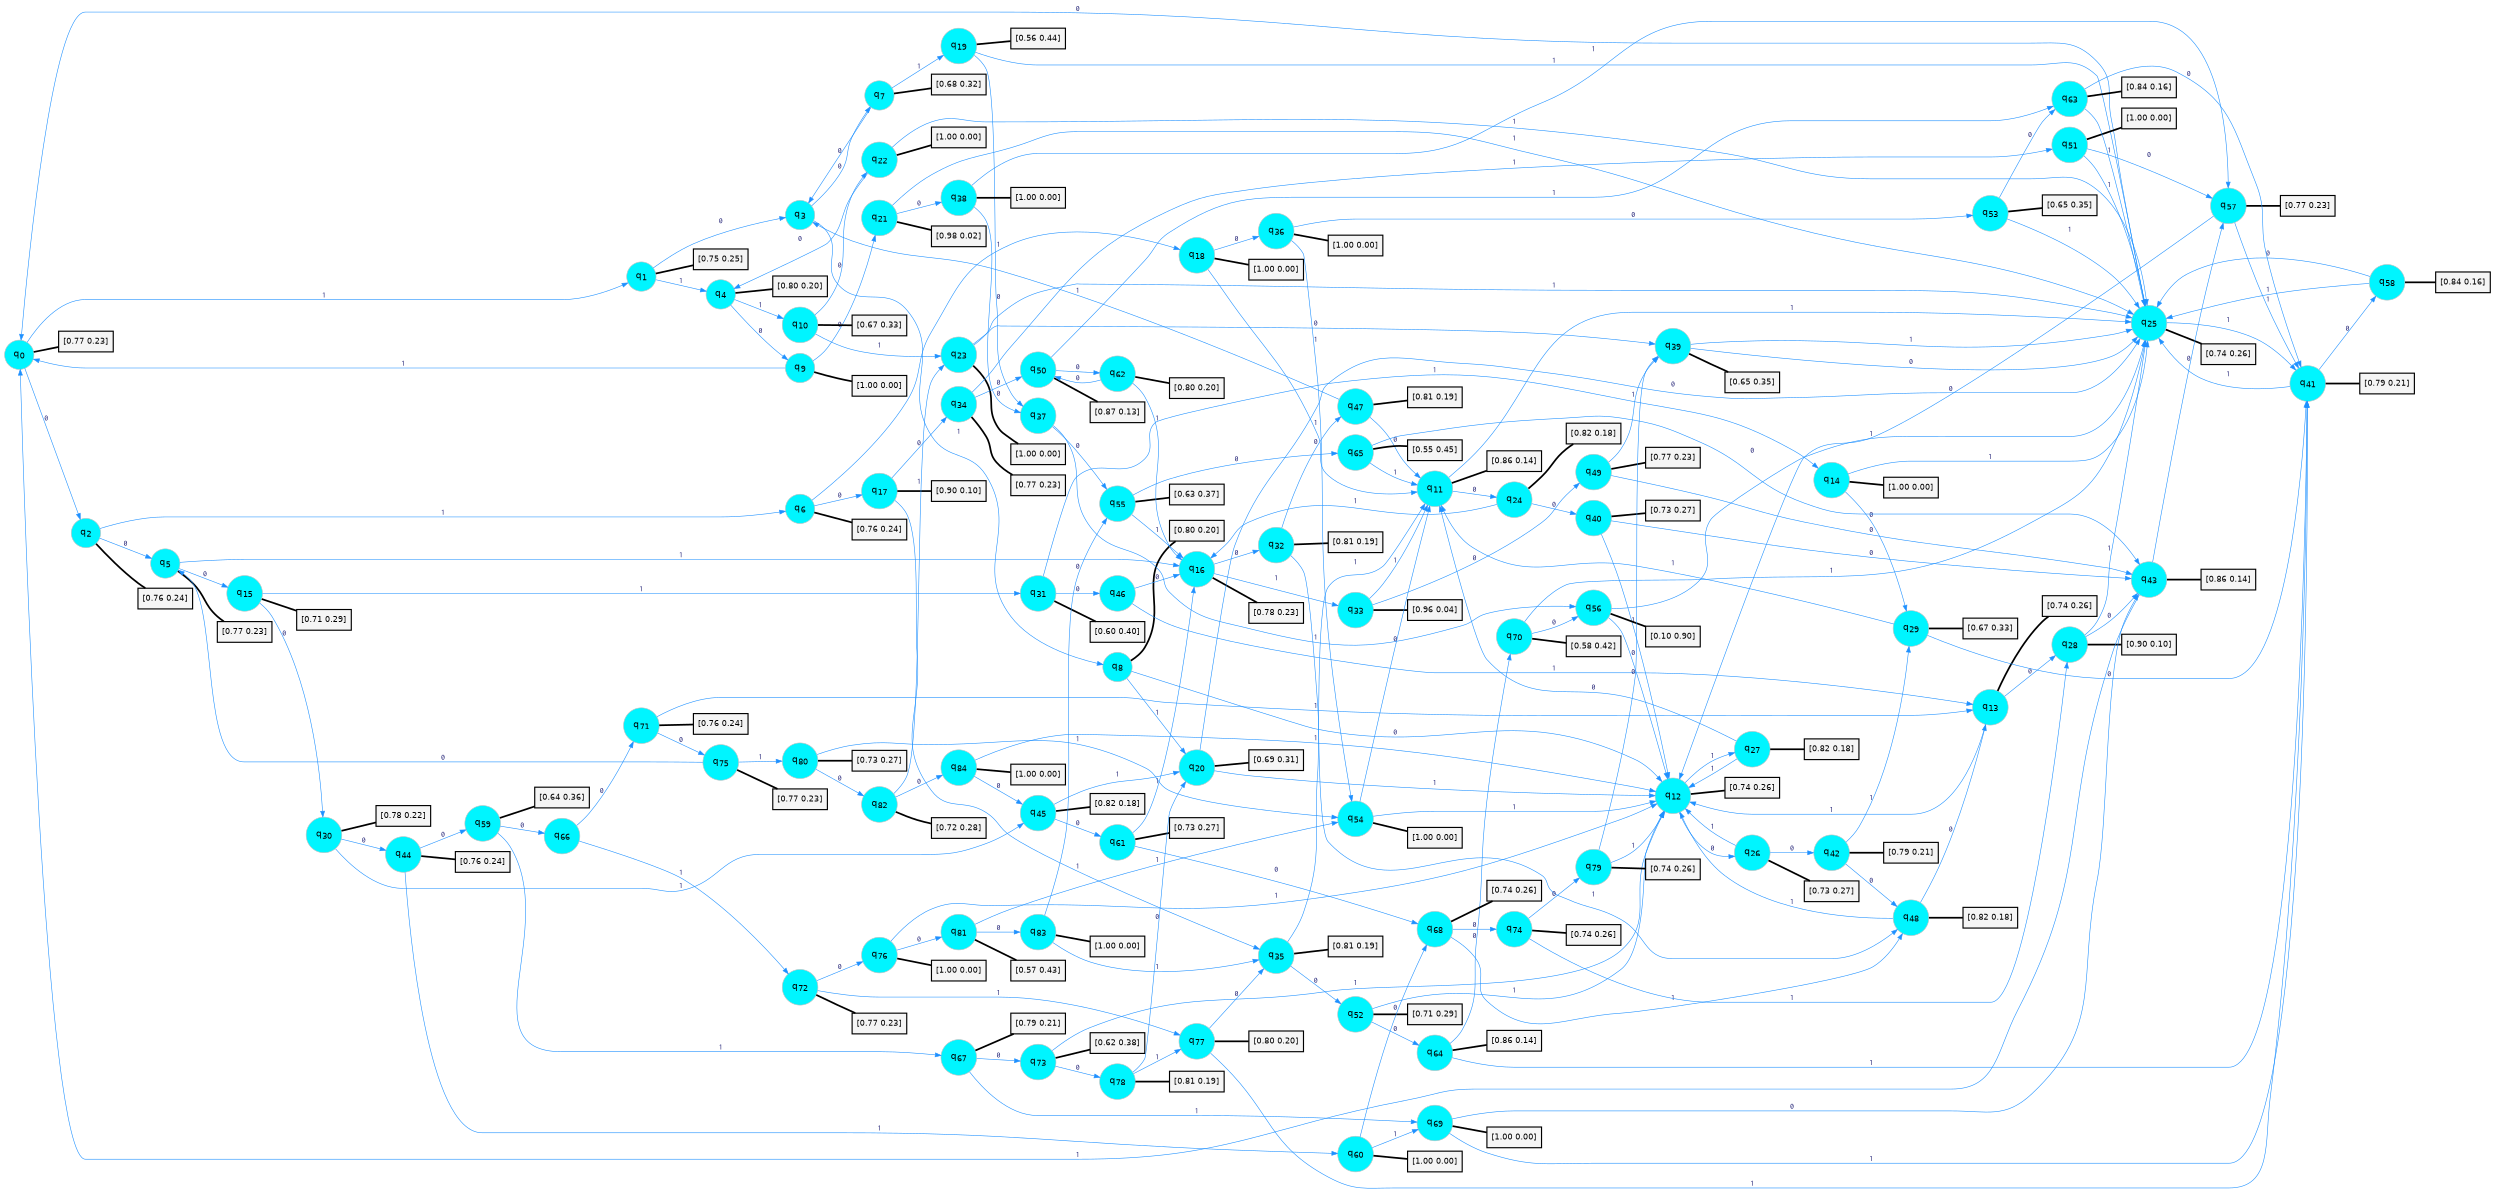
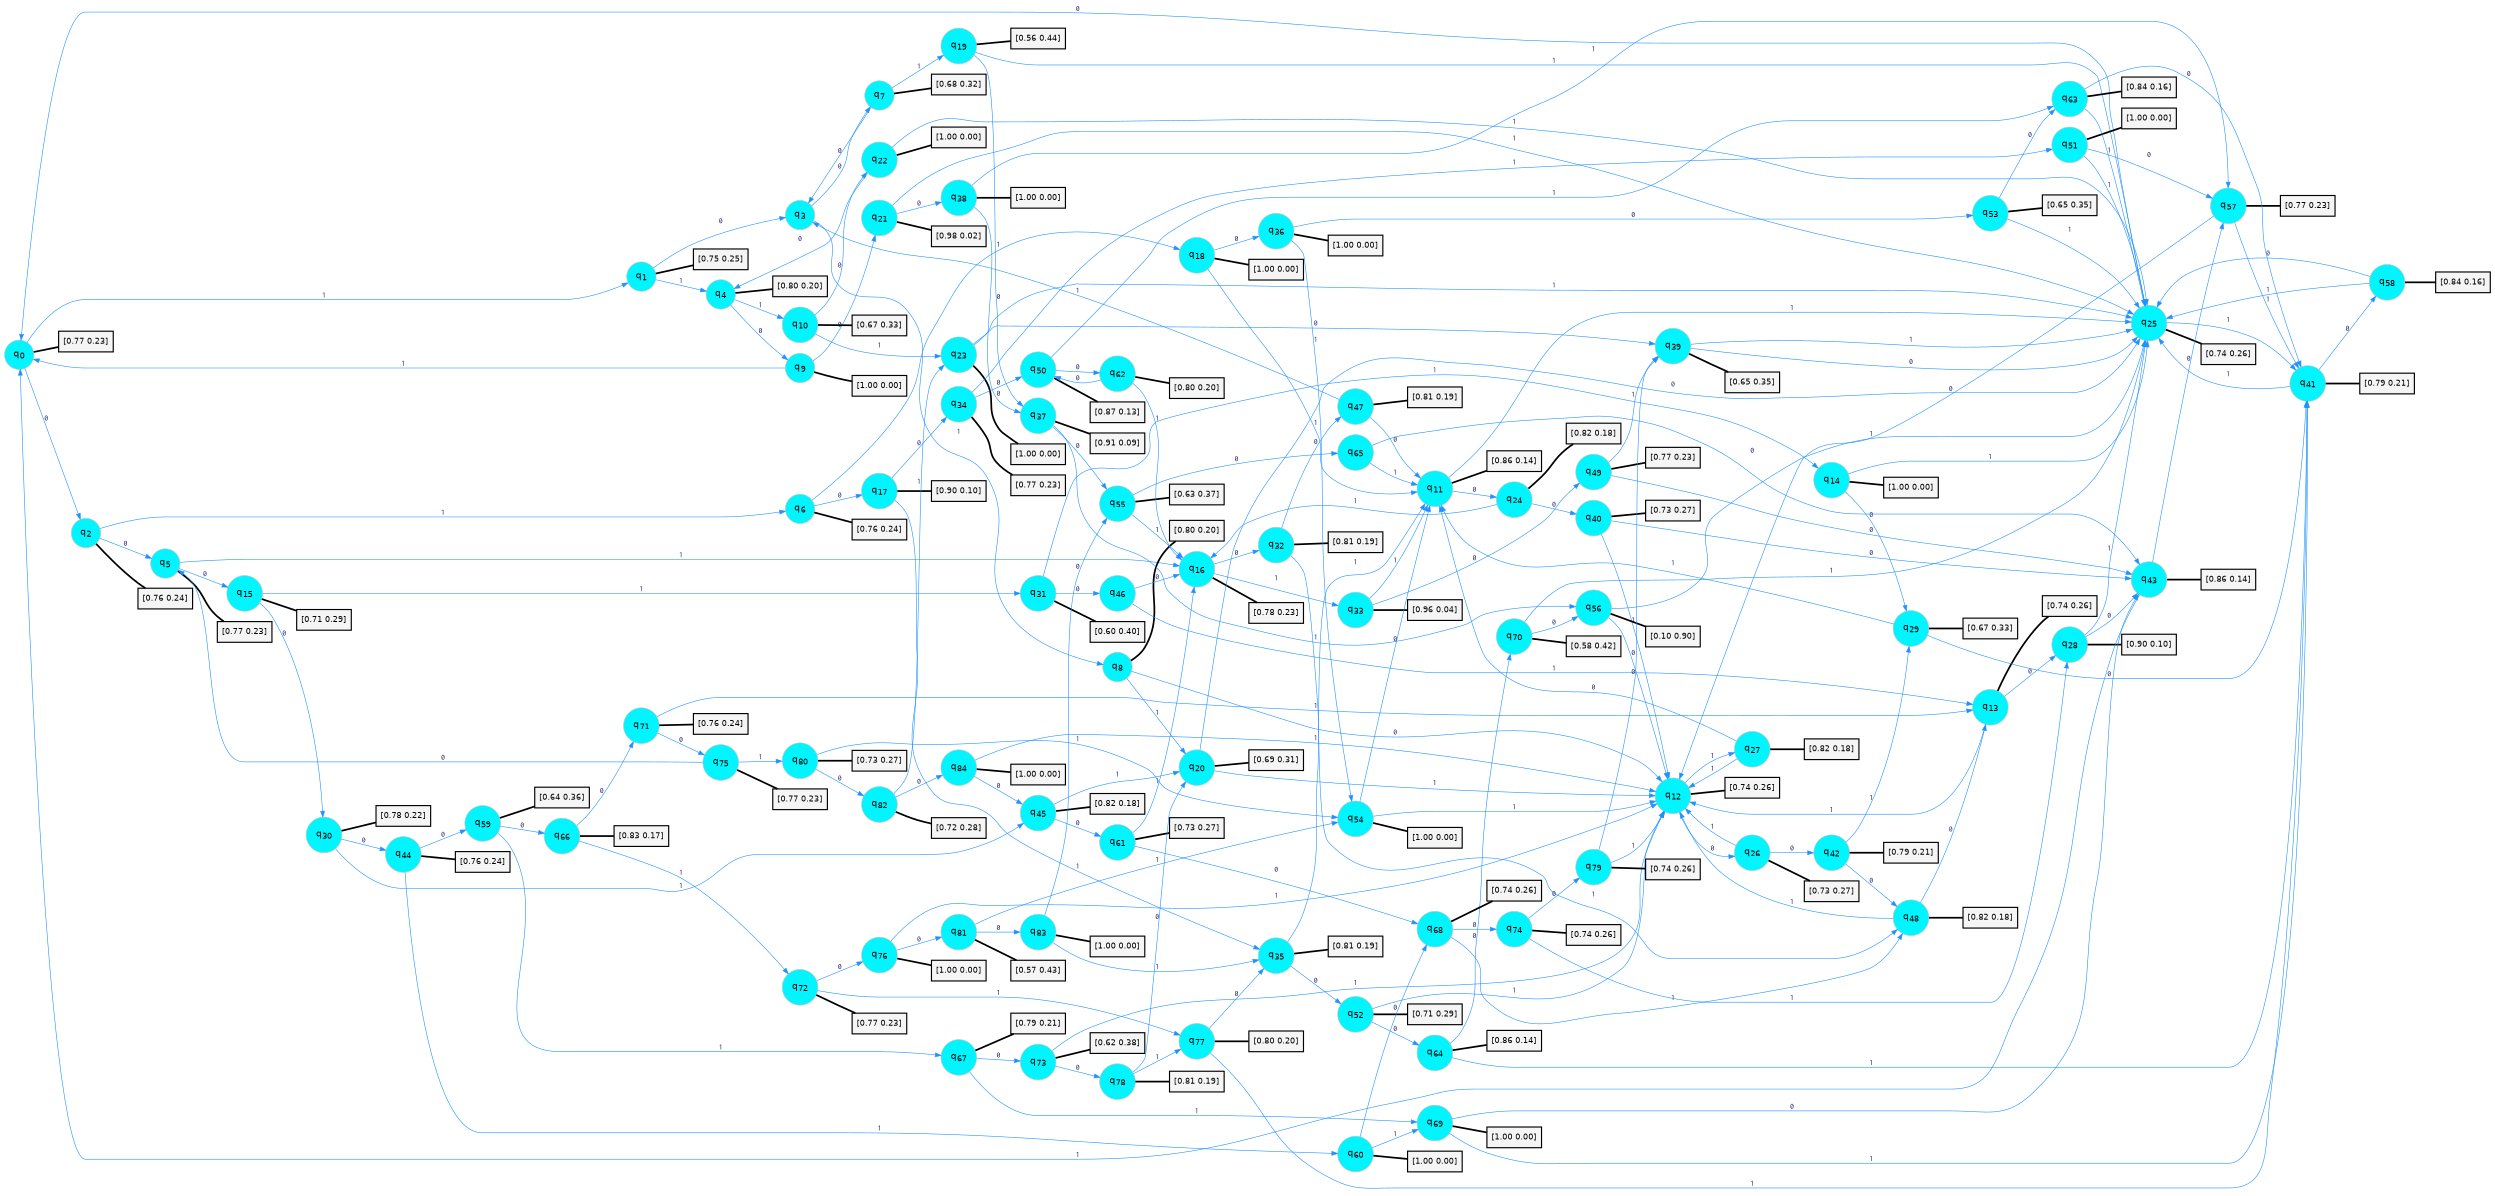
node "[0.91 0.09]": added
node "[0.55 0.45]": removed
node "[0.83 0.17]": added
